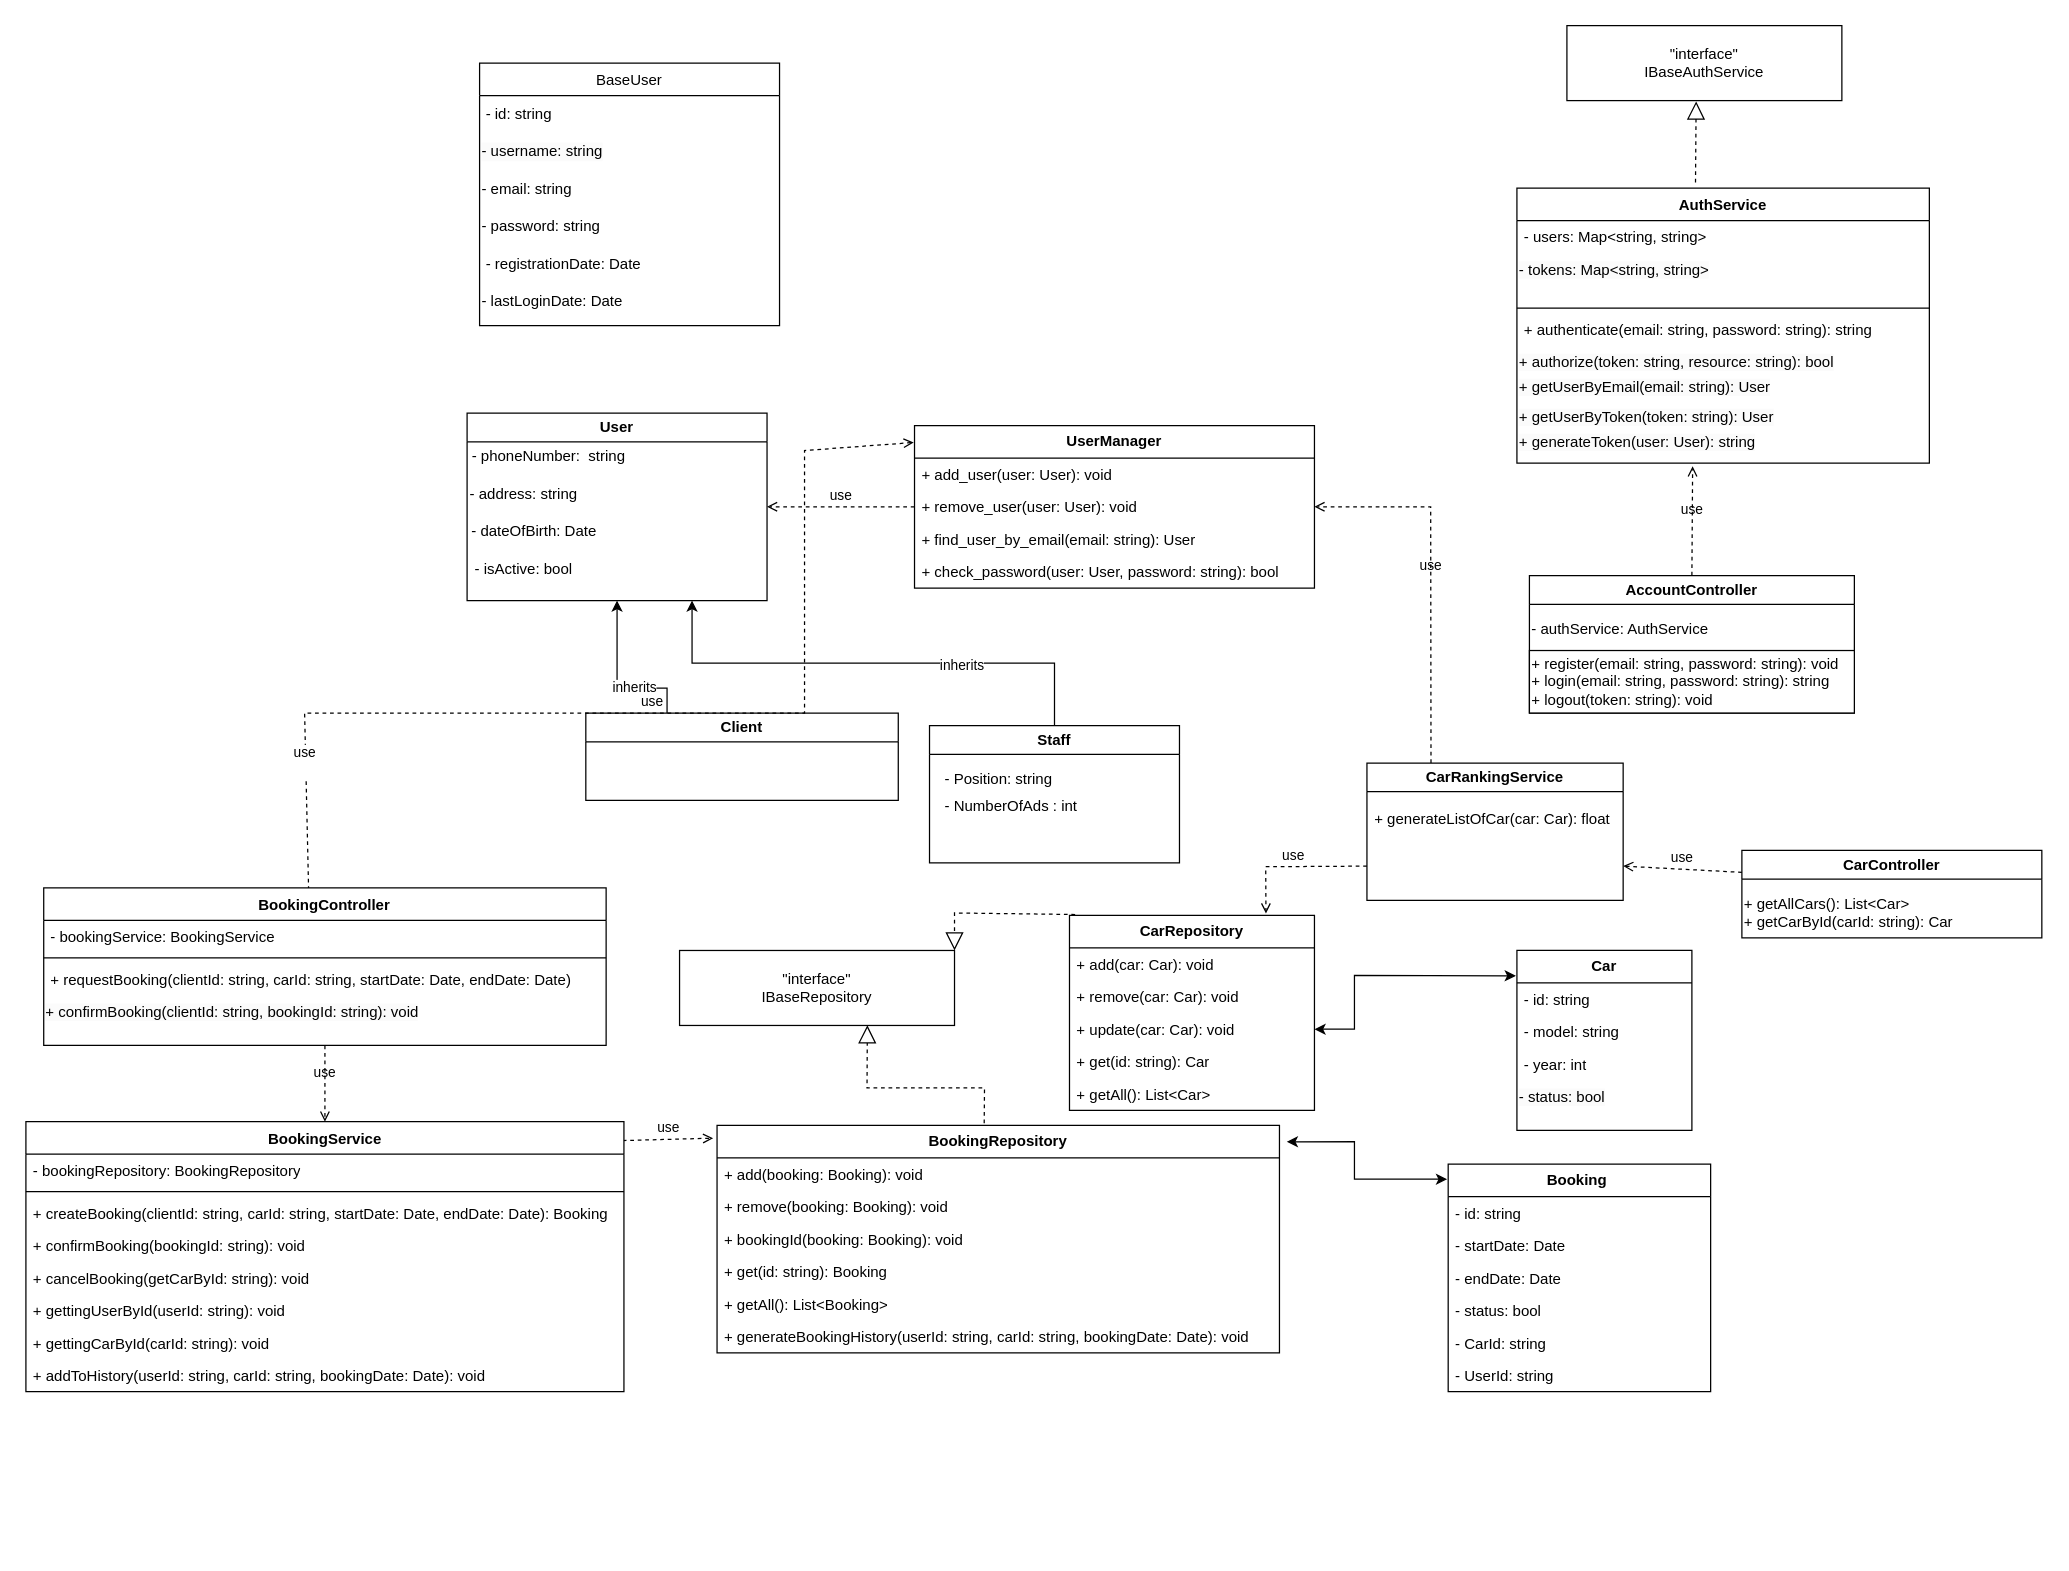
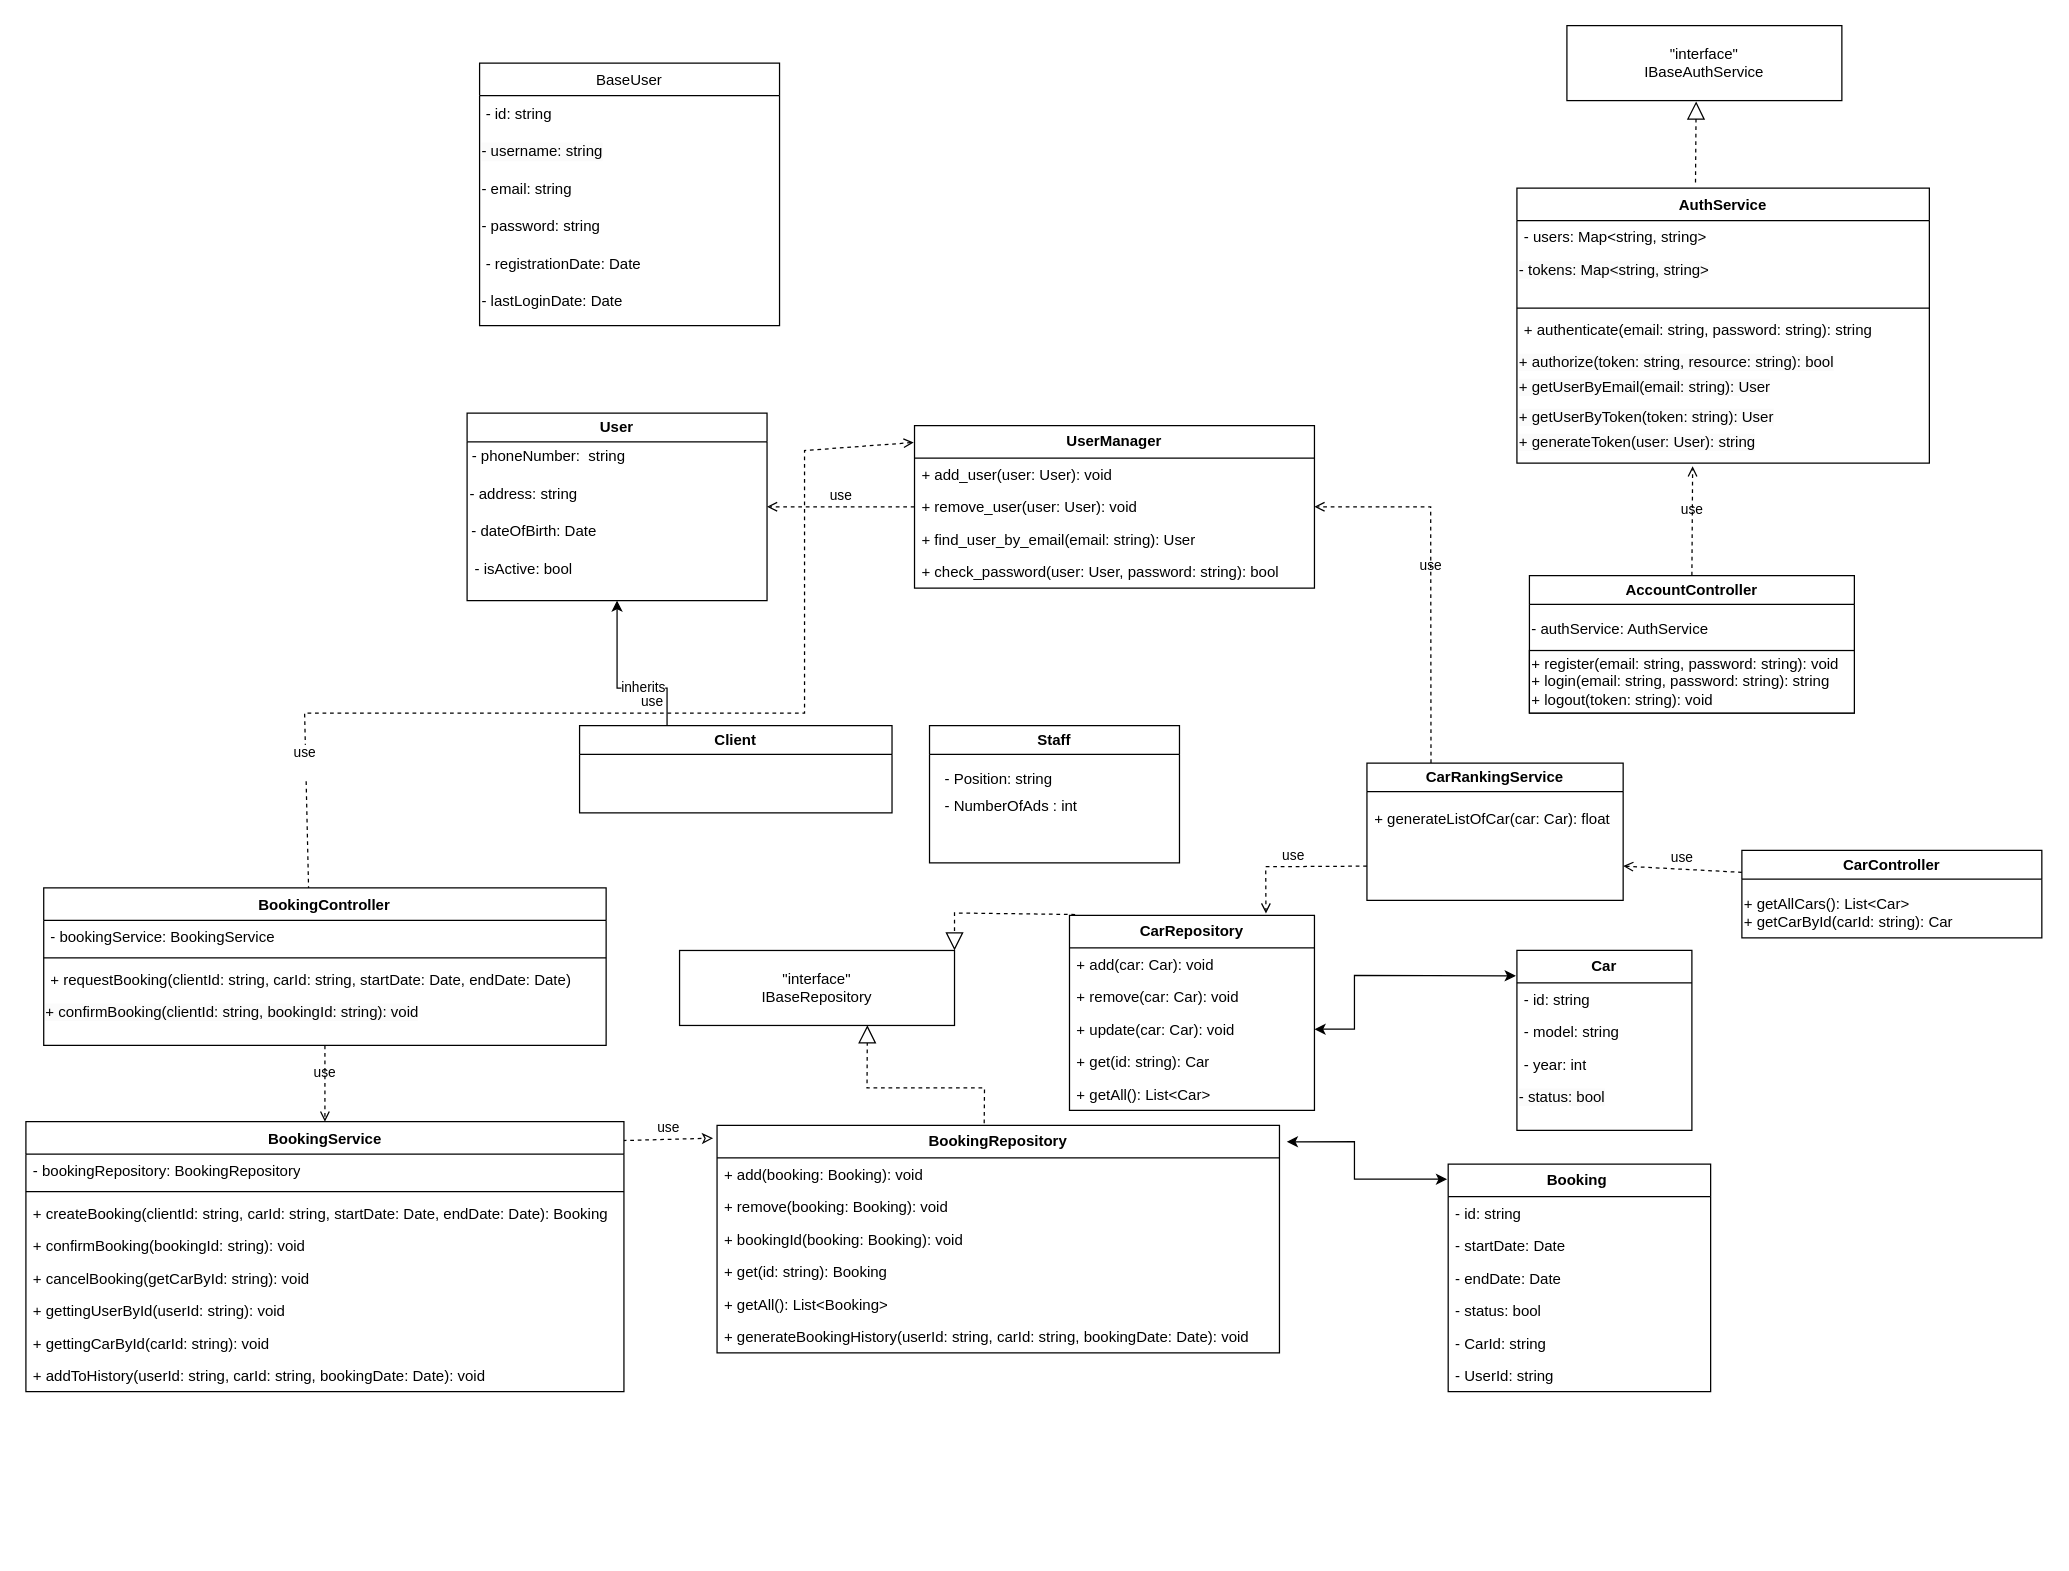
edge "Staff" -> "User": removed, label "inherits"
node "Client": moved (742, 757) -> (736, 769)
edge "BookingService" -> "BookingRepository": arrowhead open -> classic
